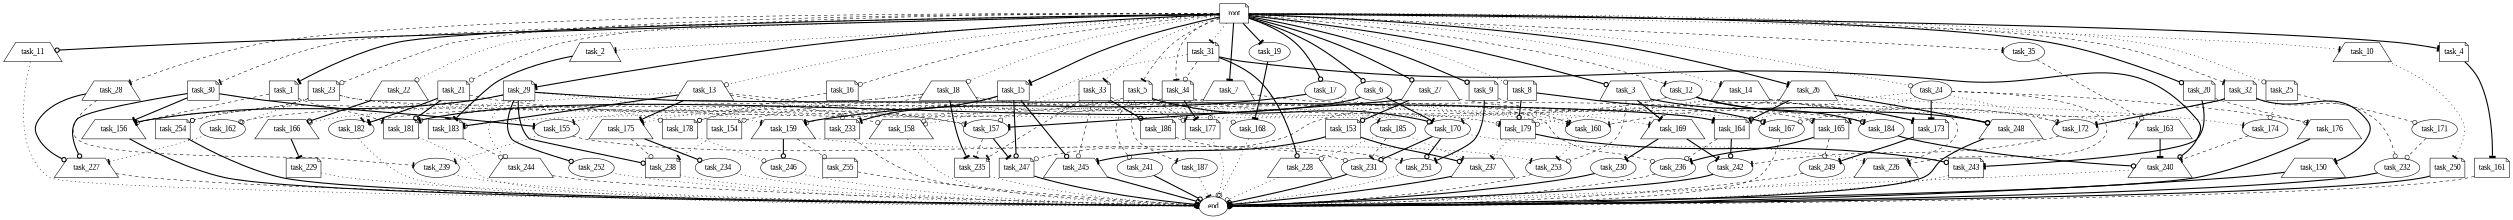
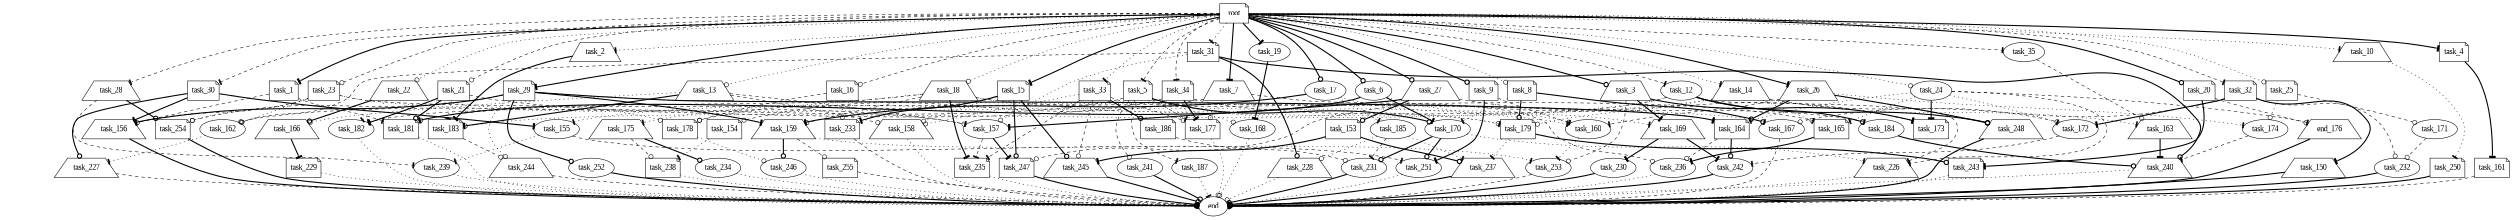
node "task_11": removed
edge "task_31" -> "task_34": now "task_31" -> "task_162"
edge "task_29" -> "task_159": style dotted -> bold
edge "task_13" -> "task_175": removed
edge "task_28" -> "task_227": now "task_28" -> "task_254"
node "task_176": label "task_176" -> "end_176"
edge "task_29" -> "task_238": removed
node "task_249": removed
edge "task_252" -> "end": style dotted -> bold
edge "task_236" -> "end": style dashed -> dotted
